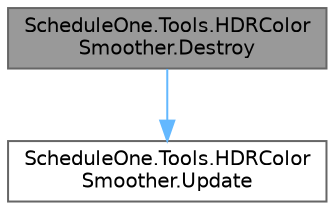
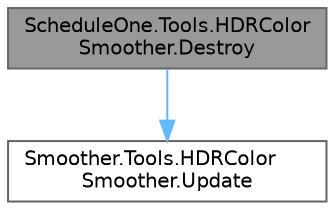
node "ScheduleOne.Tools.HDRColor Smoother.Update": label "ScheduleOne.Tools.HDRColor Smoother.Update" -> "Smoother.Tools.HDRColor Smoother.Update"
